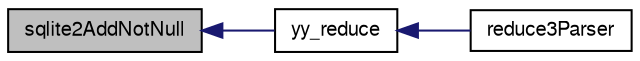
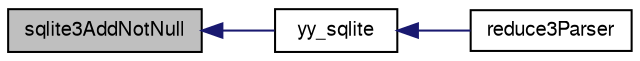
node "sqlite2AddNotNull": label "sqlite2AddNotNull" -> "sqlite3AddNotNull"
node "yy_reduce": label "yy_reduce" -> "yy_sqlite"
